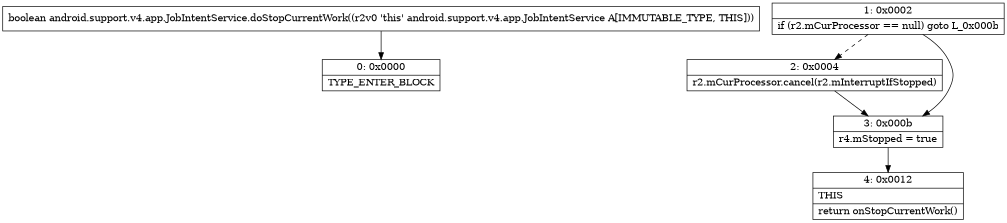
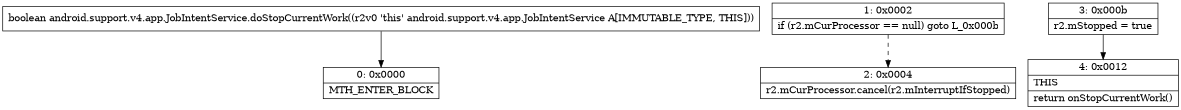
edge "1: 0x0002" -> "3: 0x000b": removed
node "0: 0x0000": text "TYPE_ENTER_BLOCK" -> "MTH_ENTER_BLOCK"
edge "2: 0x0004" -> "3: 0x000b": removed
node "3: 0x000b": text "r4.mStopped = true" -> "r2.mStopped = true"
